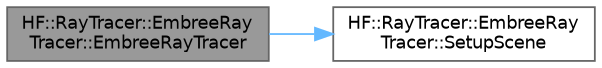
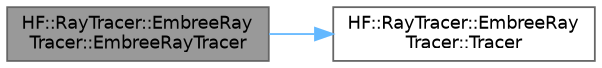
node "HF::RayTracer::EmbreeRay Tracer::SetupScene": label "HF::RayTracer::EmbreeRay Tracer::SetupScene" -> "HF::RayTracer::EmbreeRay Tracer::Tracer"
